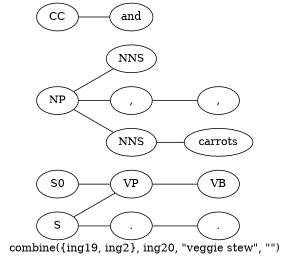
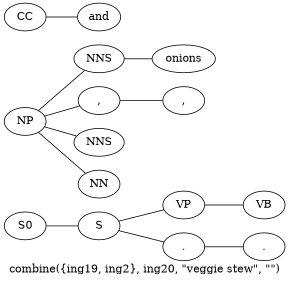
node "onions": added
node "carrots": removed
edge "S0" -- "VP": now "S0" -- "S"
node "NN": added
